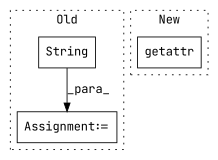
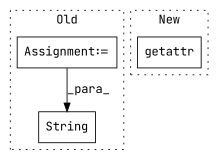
edge "String" -> "Assignment:=": reversed
